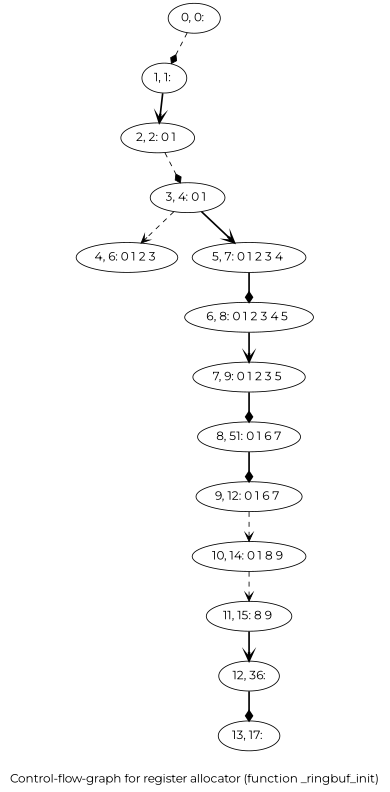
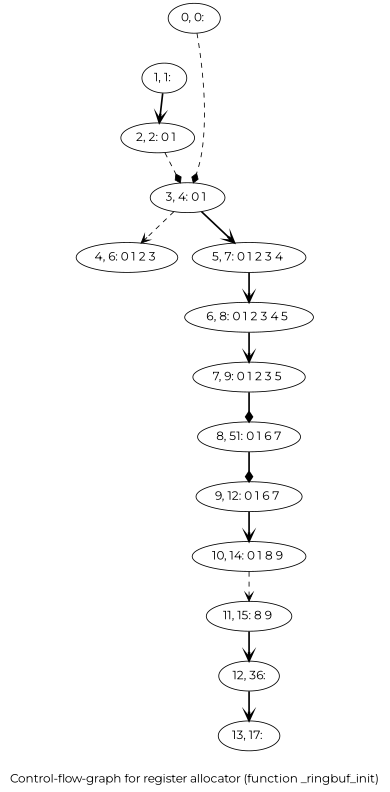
edge "0, 0:" -> "1, 1:": now "0, 0:" -> "3, 4: 0 1"
edge "5, 7: 0 1 2 3 4" -> "6, 8: 0 1 2 3 4 5": arrowhead diamond -> vee
edge "9, 12: 0 1 6 7" -> "10, 14: 0 1 8 9": style dashed -> bold
edge "12, 36:" -> "13, 17:": arrowhead diamond -> vee
